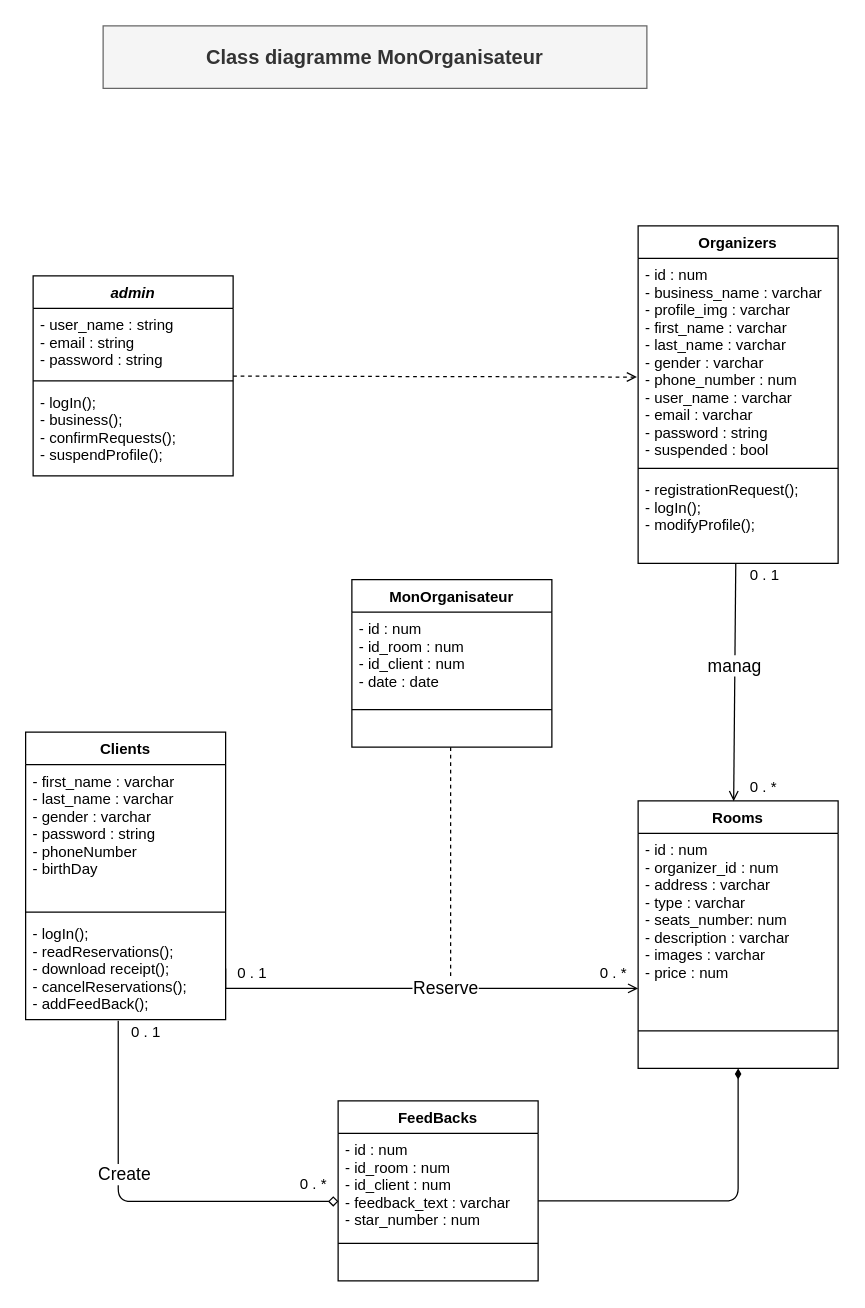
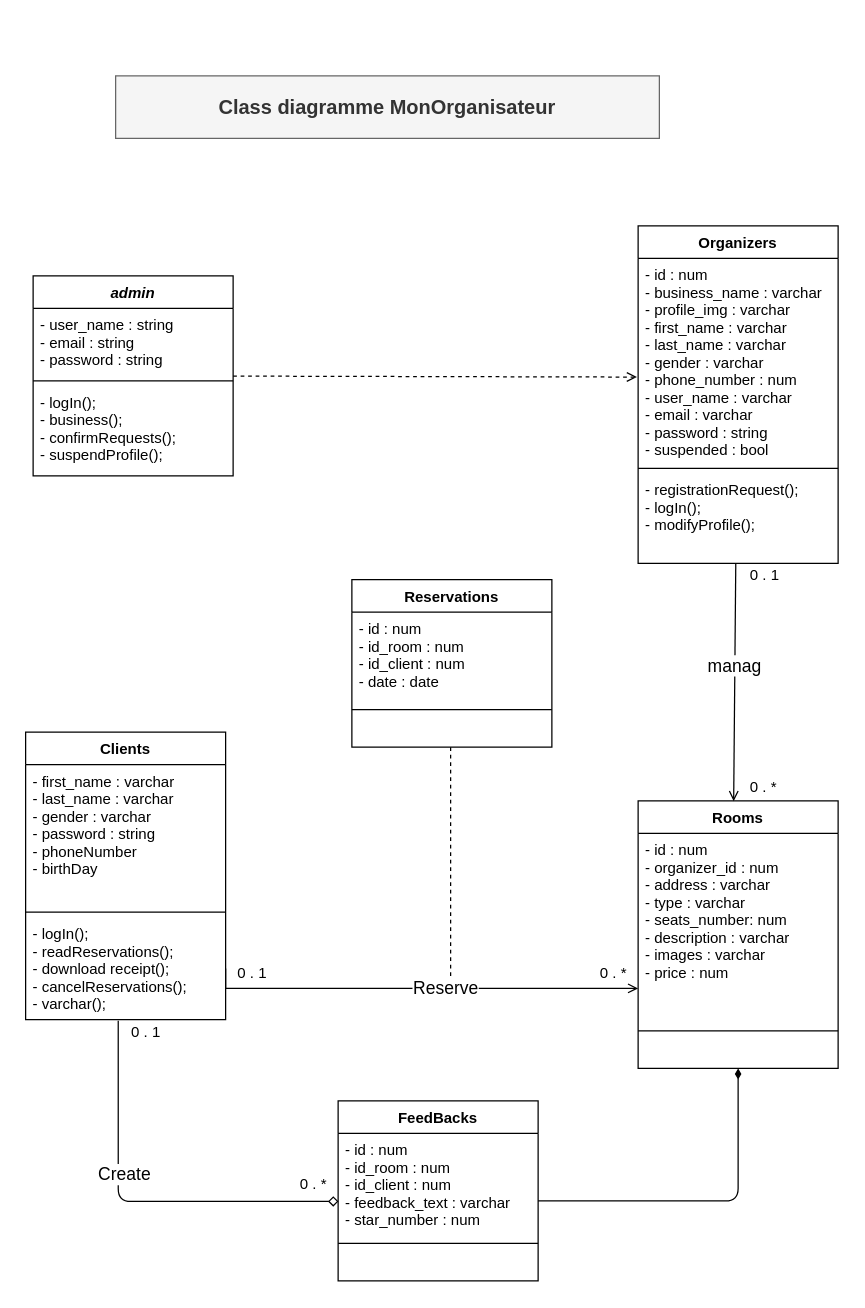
node "Class diagramme MonOrganisateur": moved (375, 57) -> (388, 107)
node "MonOrganisateur": label "MonOrganisateur" -> "Reservations"
node "- logIn(); - readReservations(); - download receipt(); - cancelReservations(); - addFeedBack();": label "- logIn(); - readReservations(); - download receipt(); - cancelReservations(); - addFeedBack();" -> "- logIn(); - readReservations(); - download receipt(); - cancelReservations(); - varchar();"
